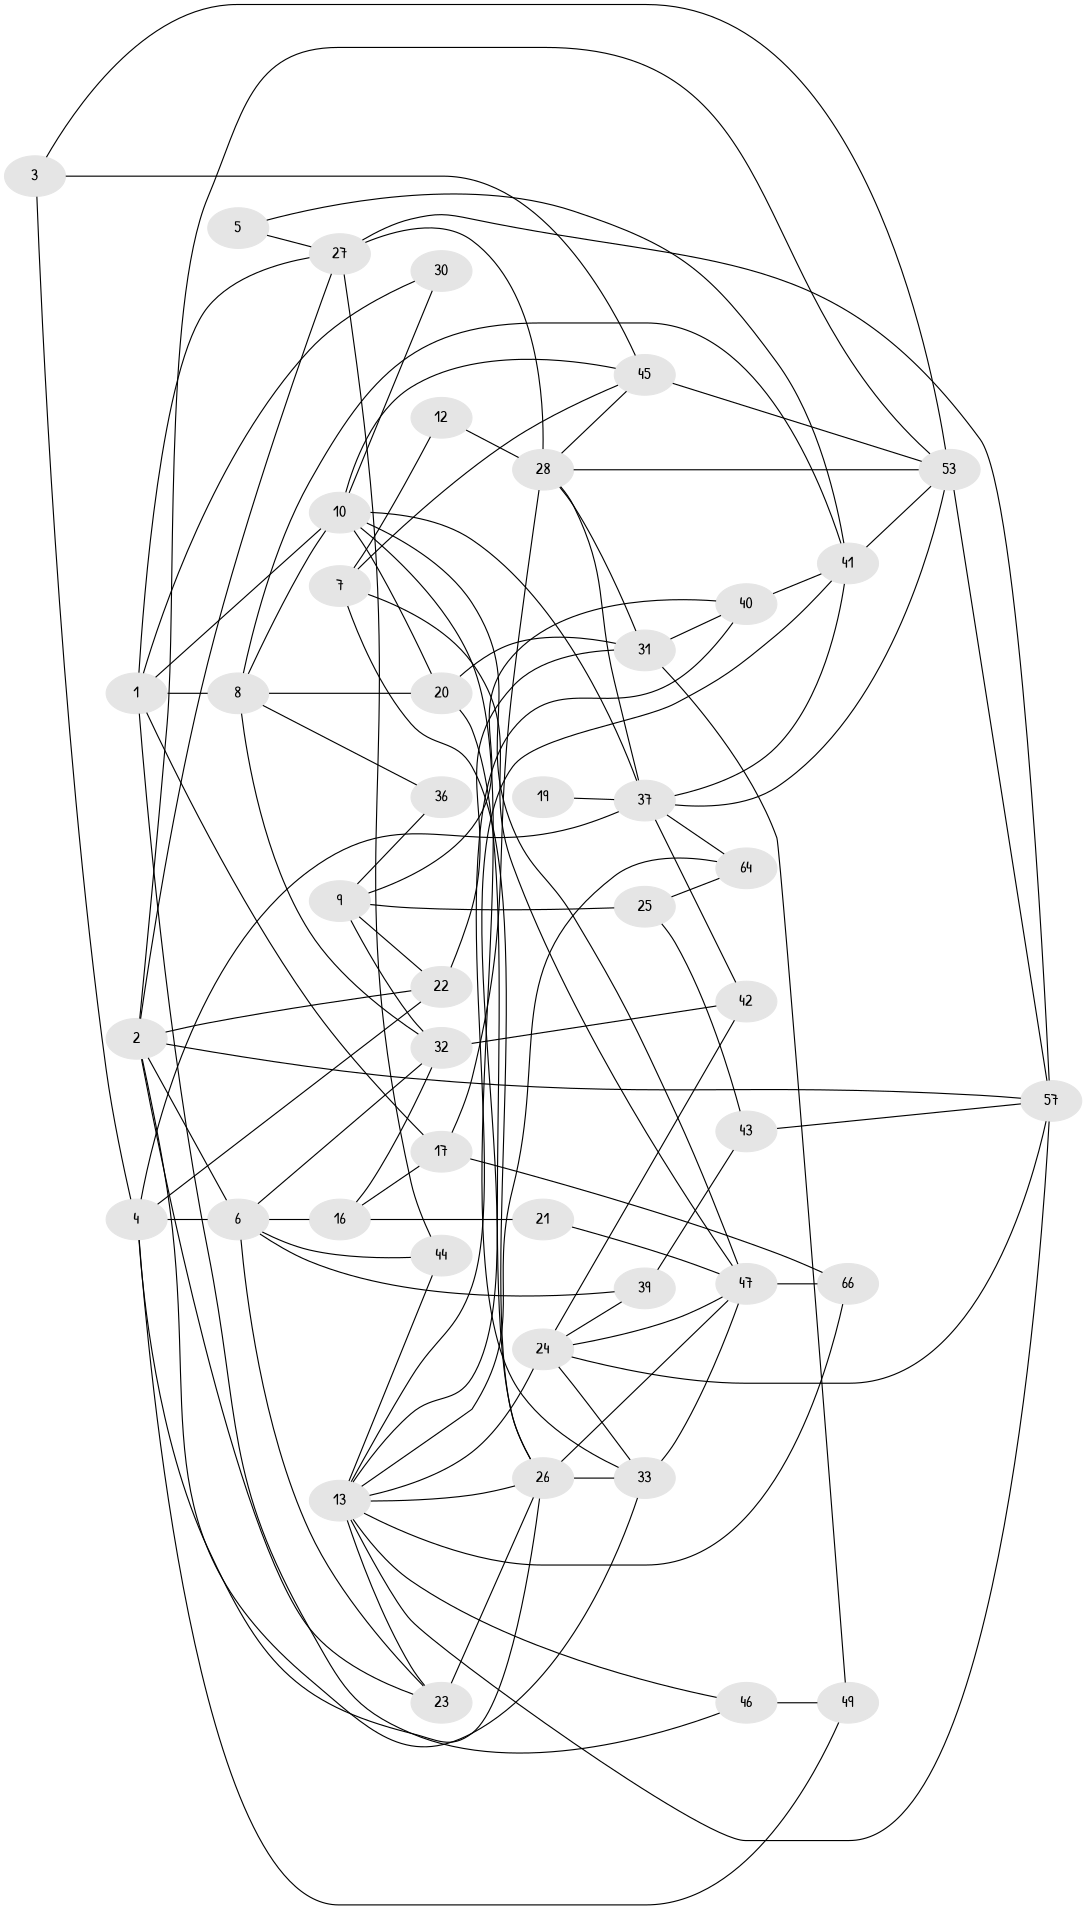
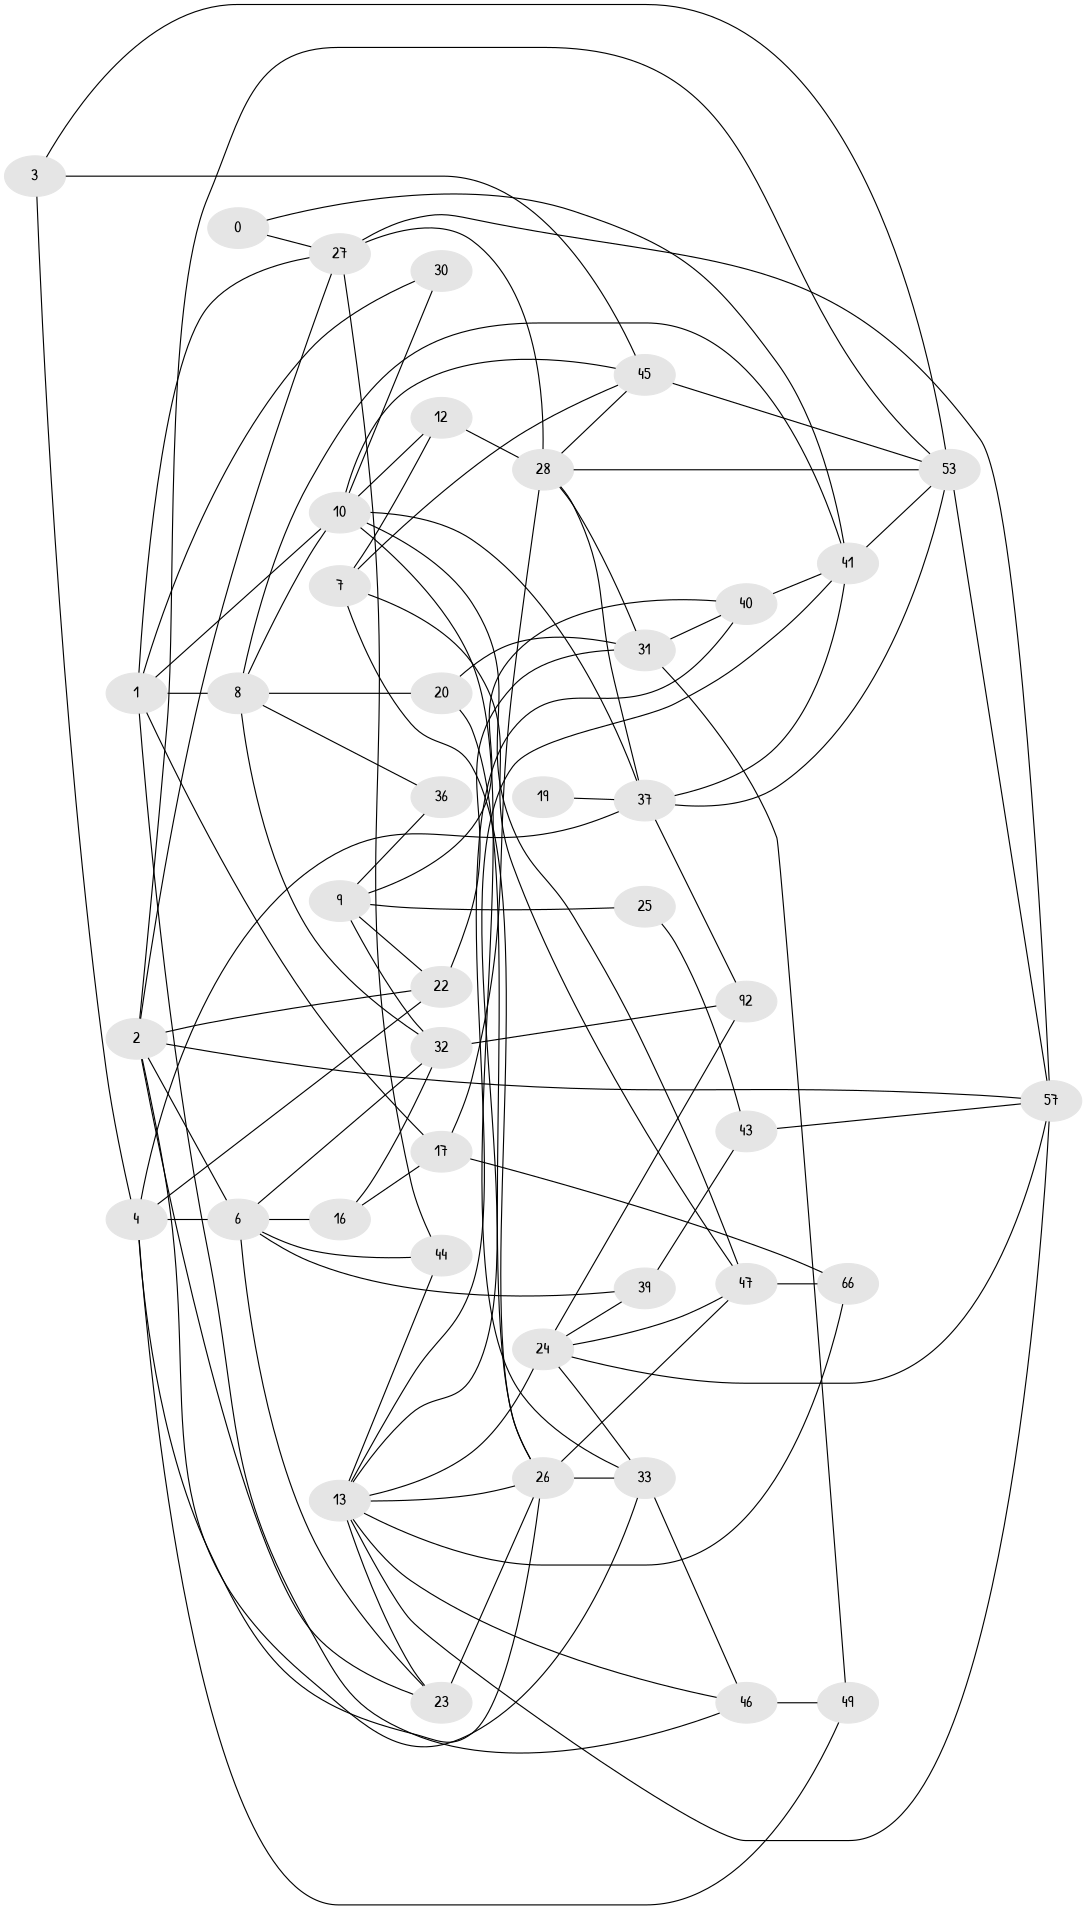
node "5": label "5" -> "0"
edge "10" -- "20": now "10" -- "12"
node "64": removed
node "42": label "42" -> "92"
node "21": removed
edge "47" -- "33": now "46" -- "33"
